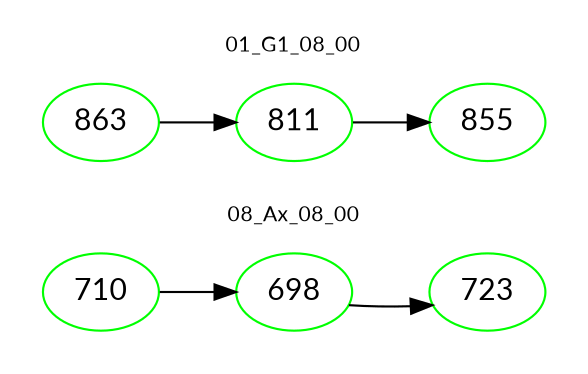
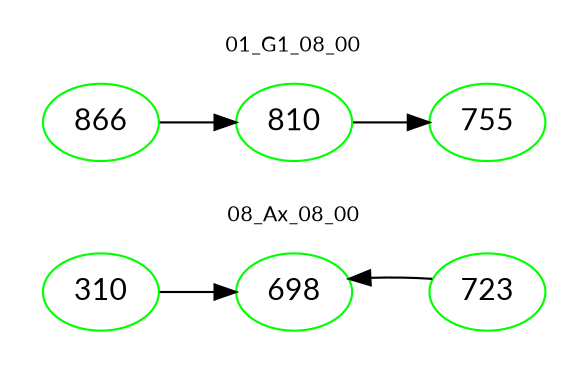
node "863": label "863" -> "866"
node "811": label "811" -> "810"
node "855": label "855" -> "755"
node "710": label "710" -> "310"
edge "698" -> "723": reversed
